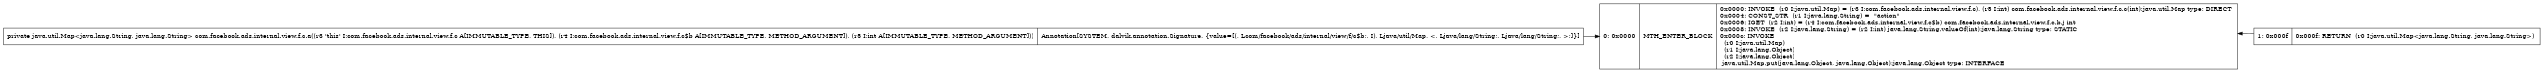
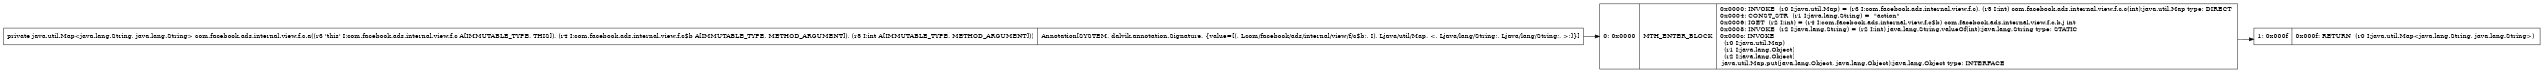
edge "1: 0x000f" -> "0: 0x0000": reversed
